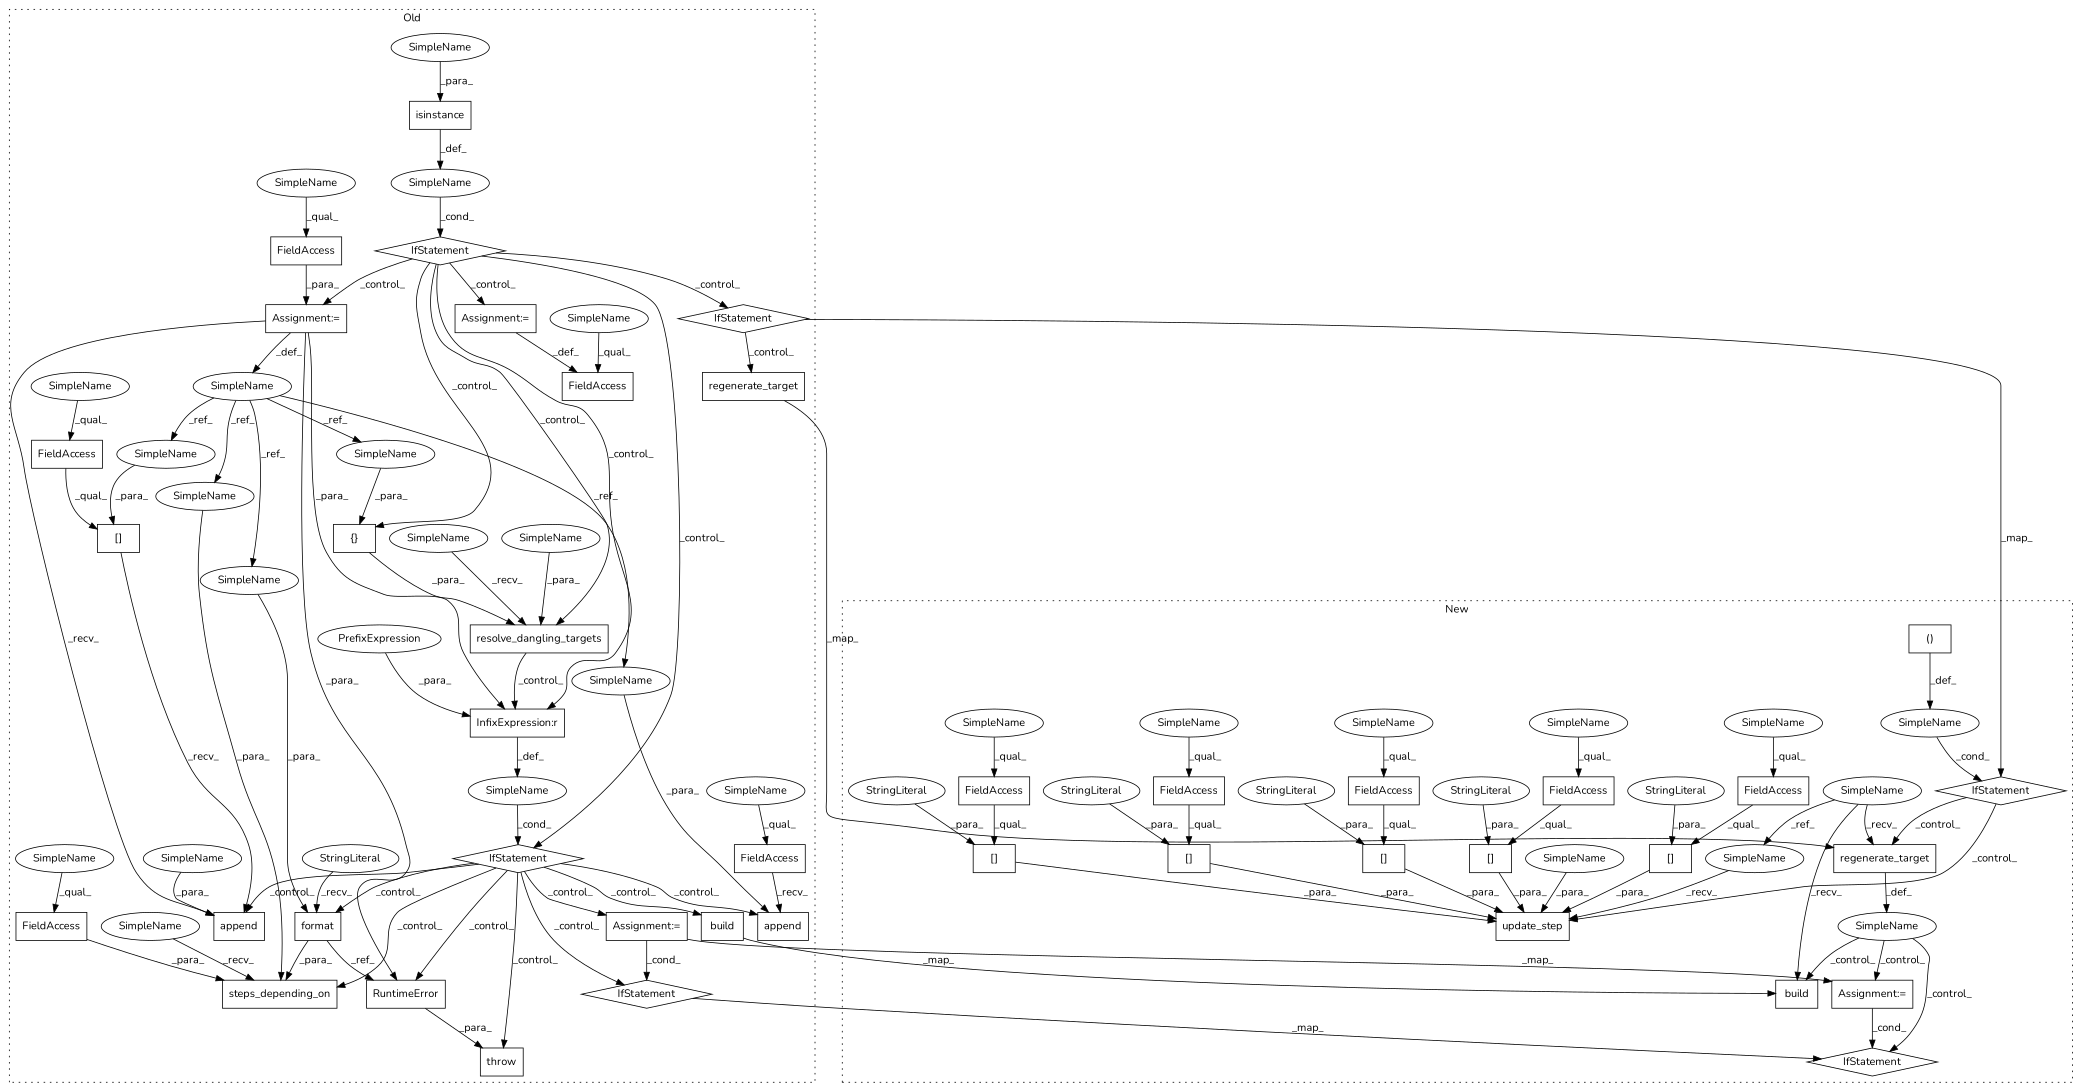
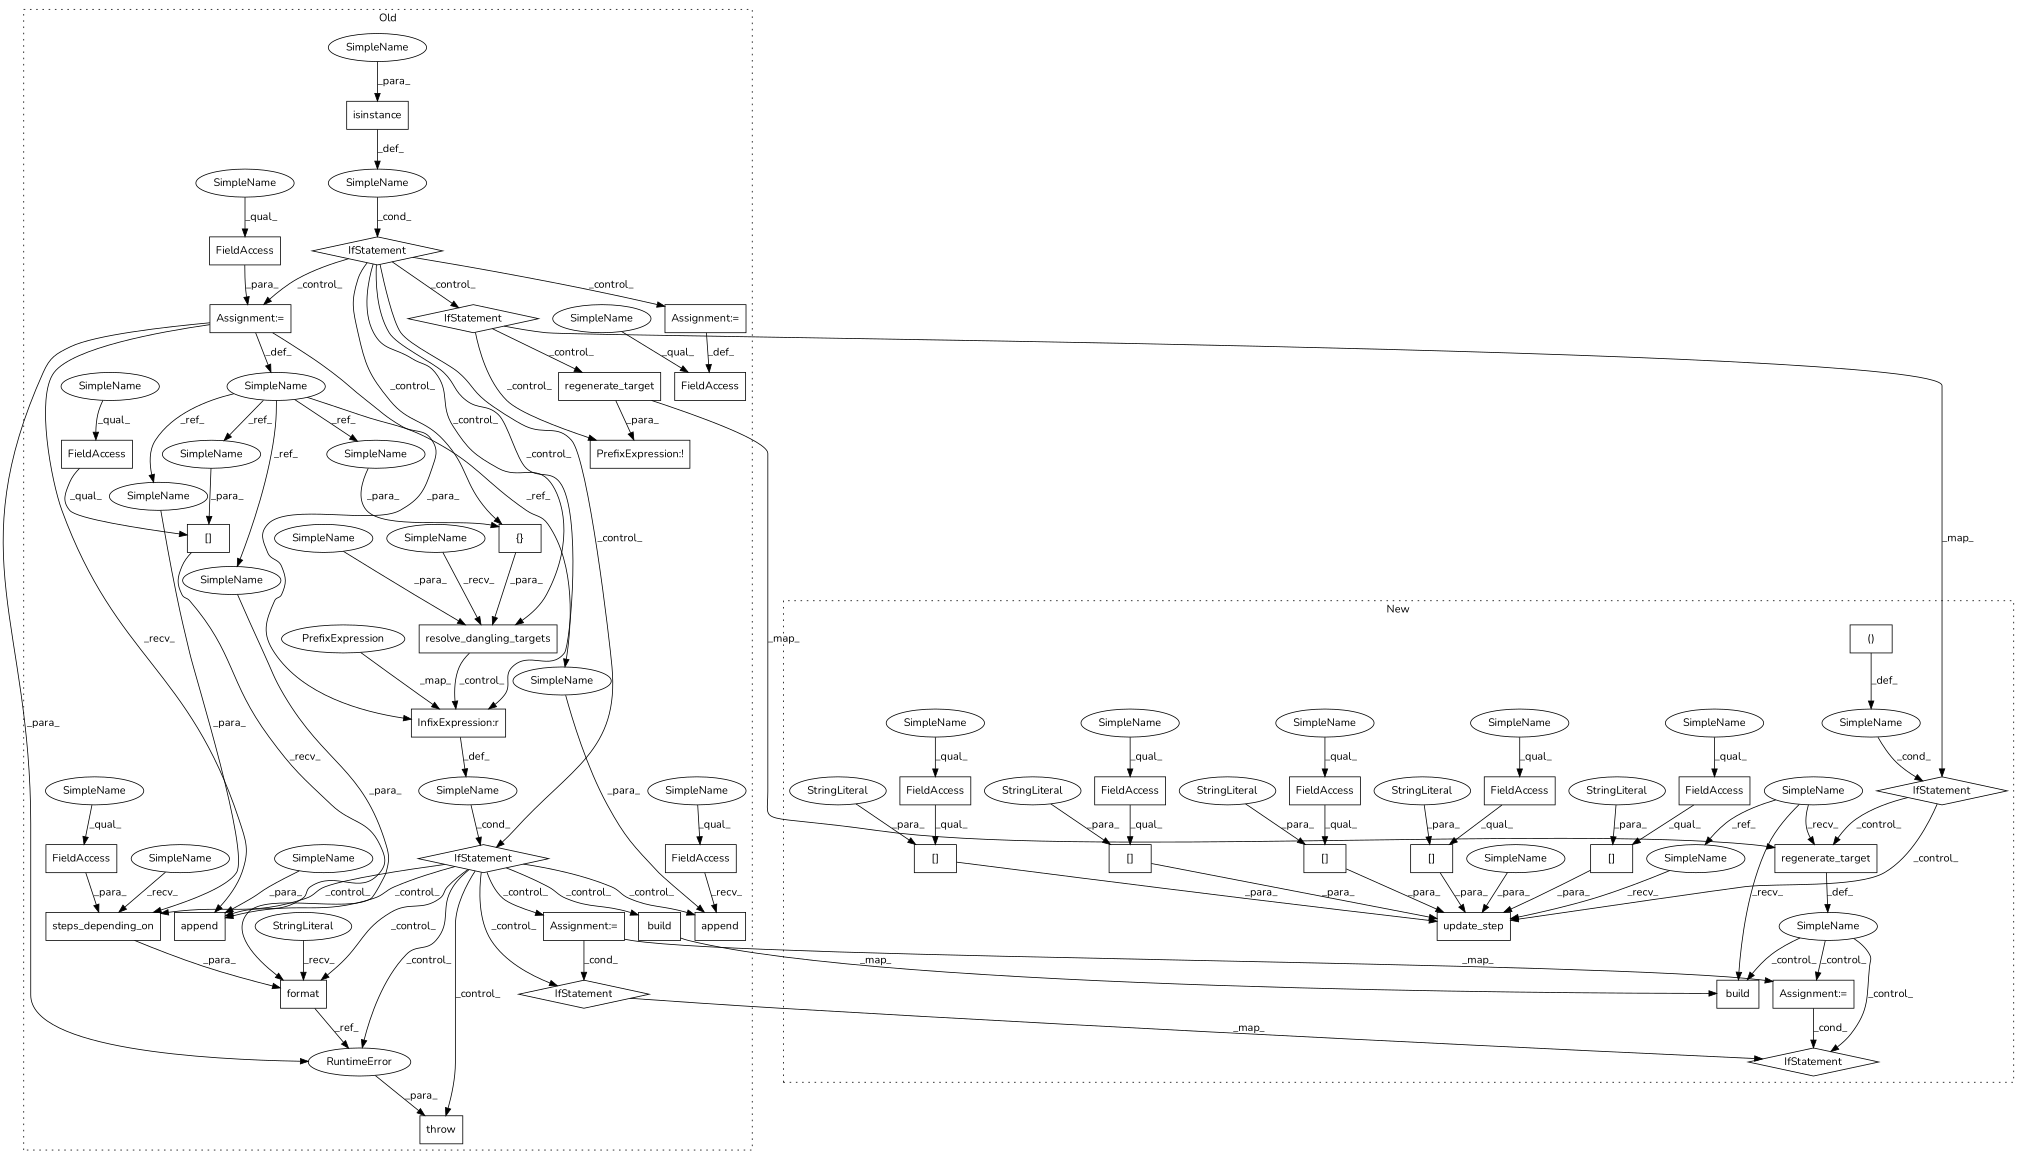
node "PrefixExpression:!": added
edge "PrefixExpression" -> "InfixExpression:r": label "_para_" -> "_map_"
edge "format" -> "steps_depending_on": reversed
node "RuntimeError": shape box -> ellipse
